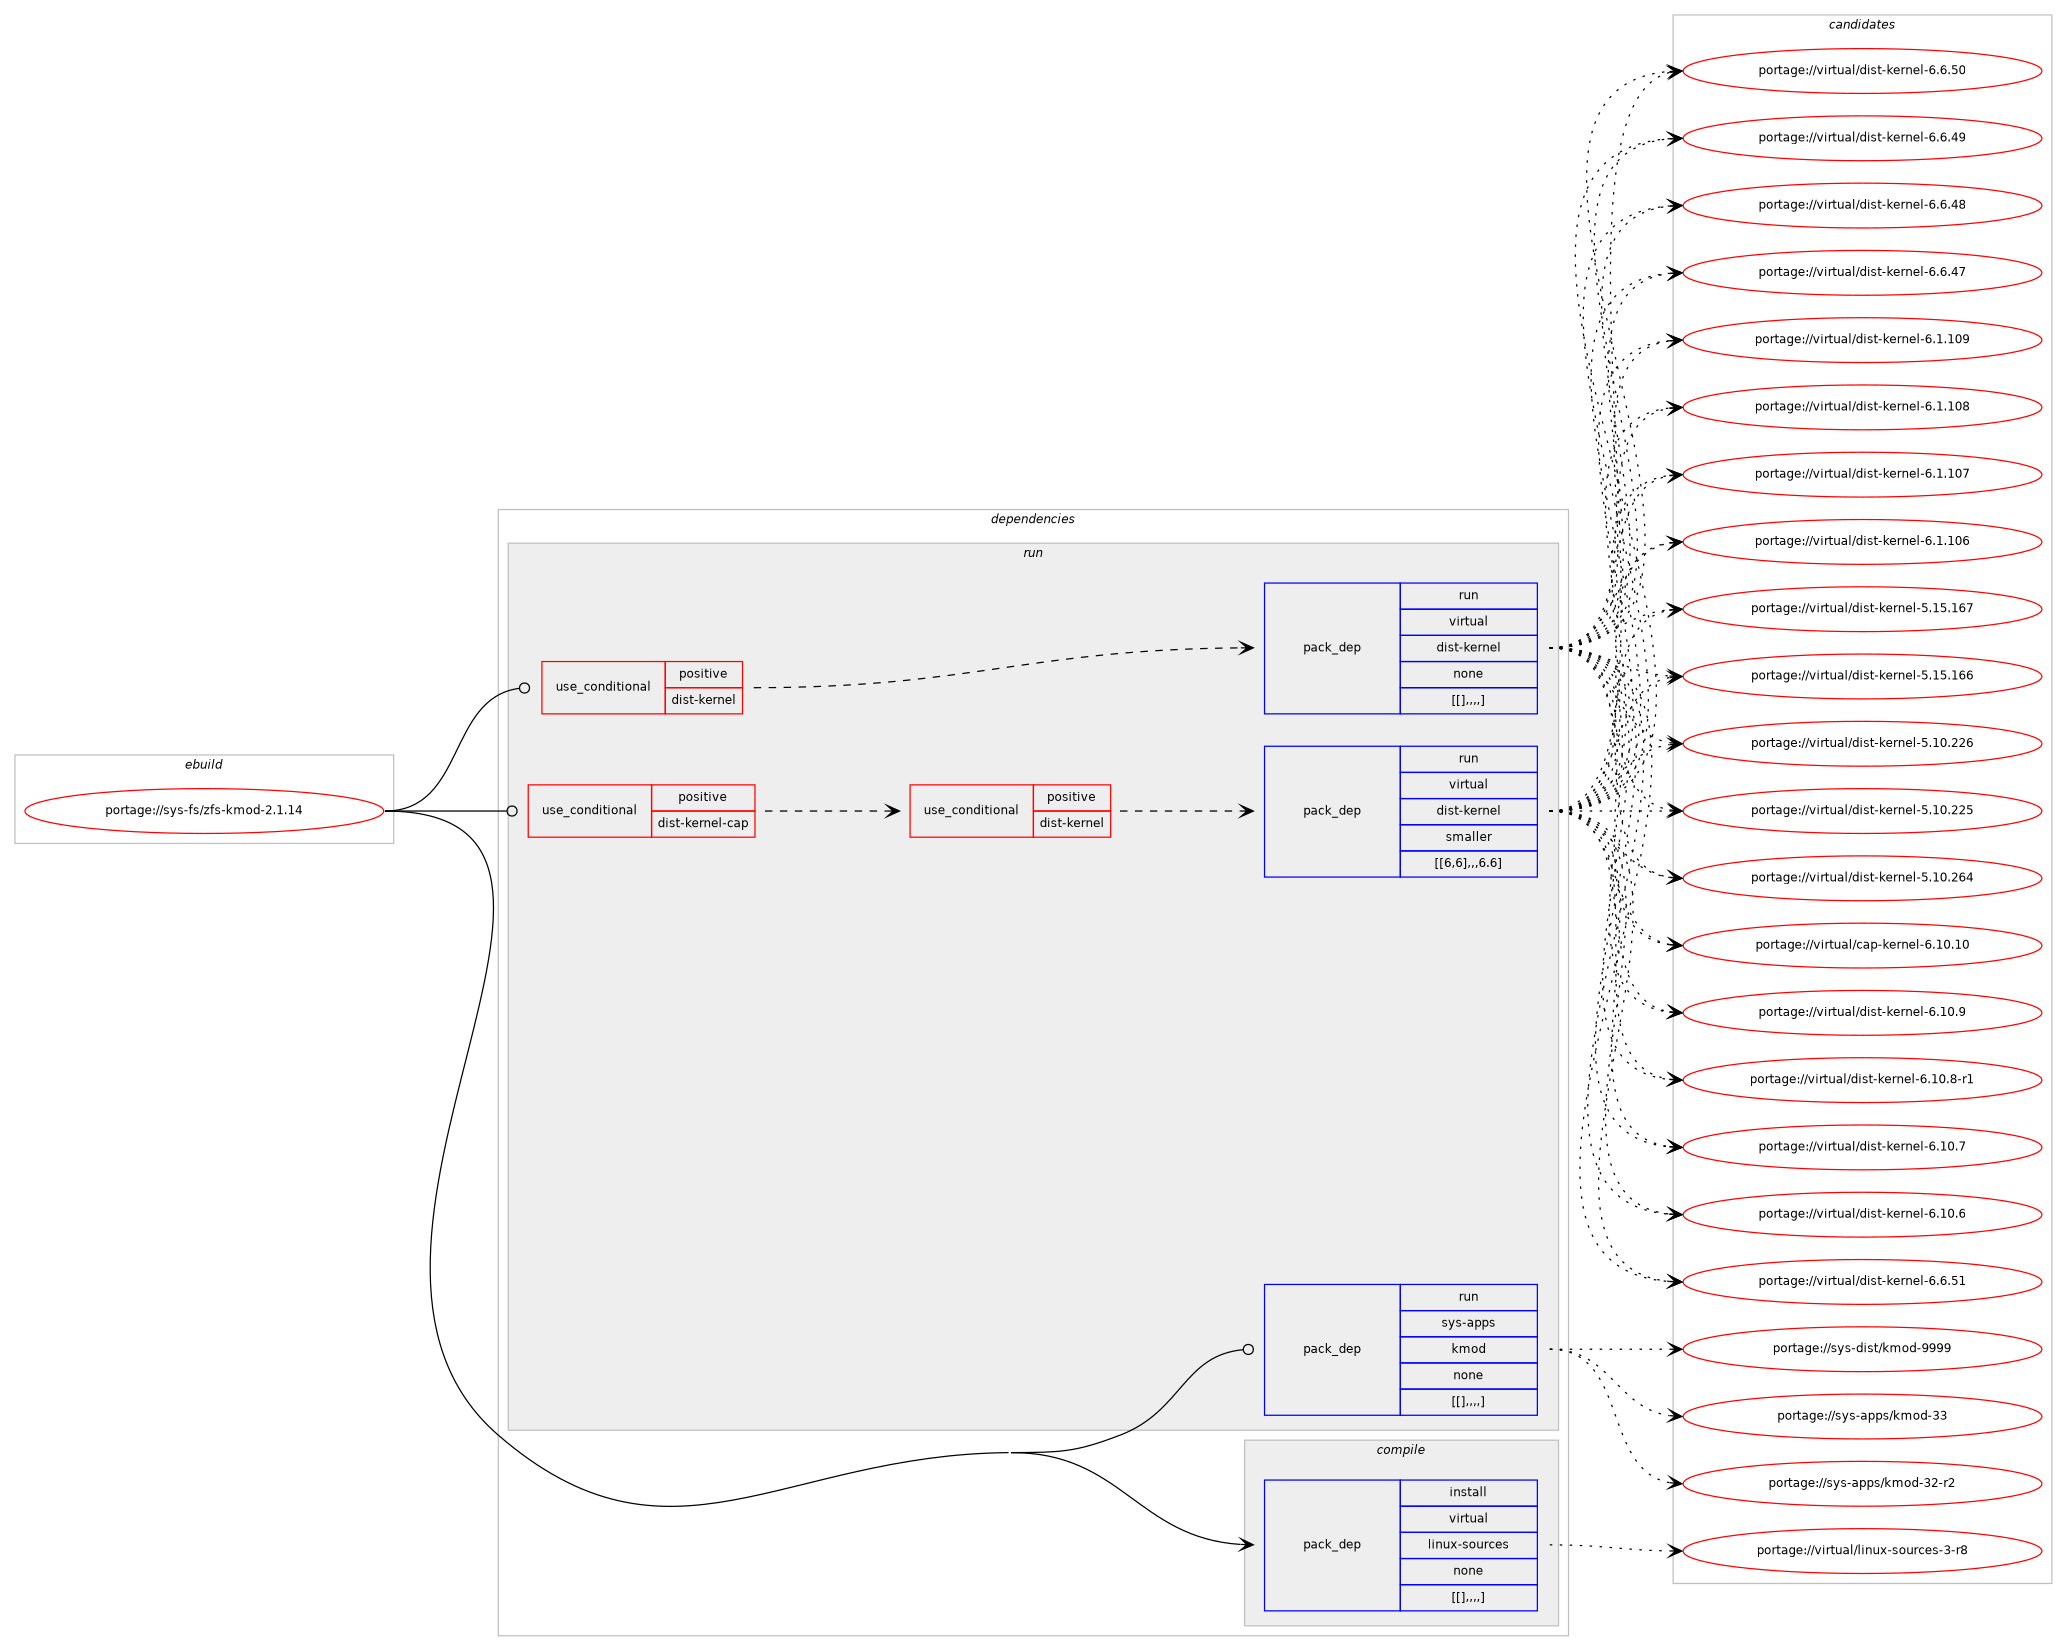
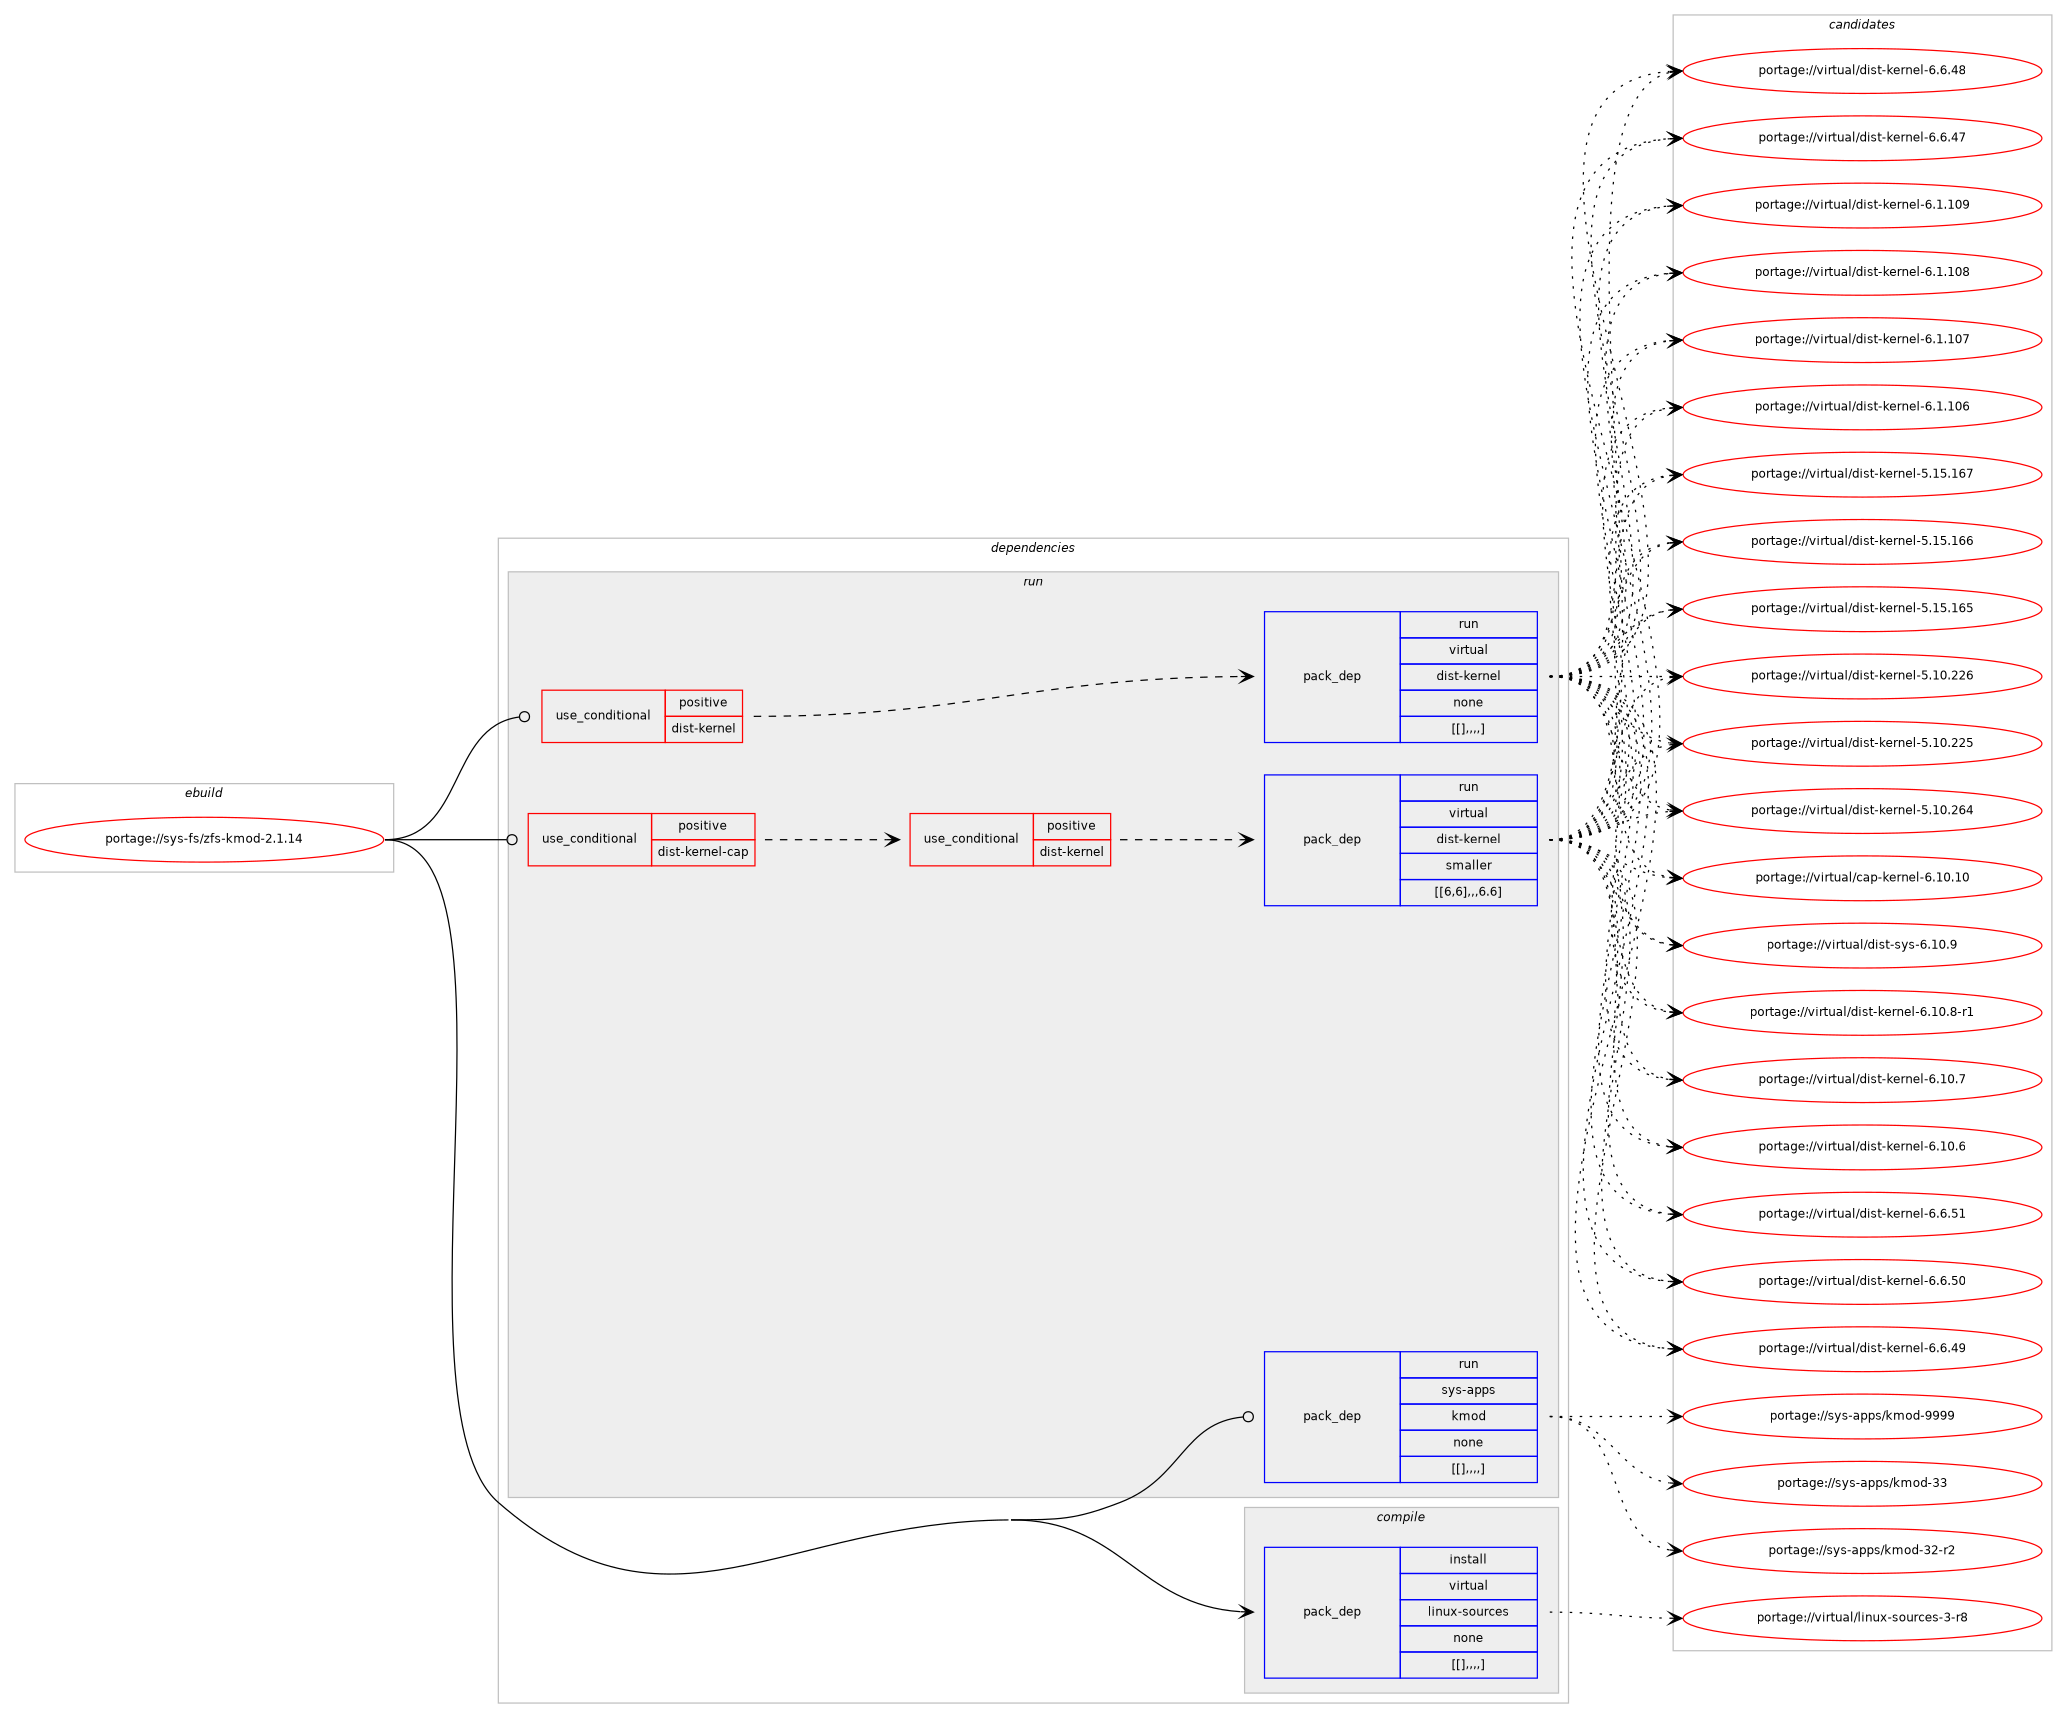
node "portage://virtual/dist-kernel-5.15.165": added
node "portage://virtual/dist-kernel-6.10.9": label "portage://virtual/dist-kernel-6.10.9" -> "portage://virtual/dist-sys-6.10.9"
node "portage://sys-dist/kmod-9999": label "portage://sys-dist/kmod-9999" -> "portage://sys-apps/kmod-9999"
